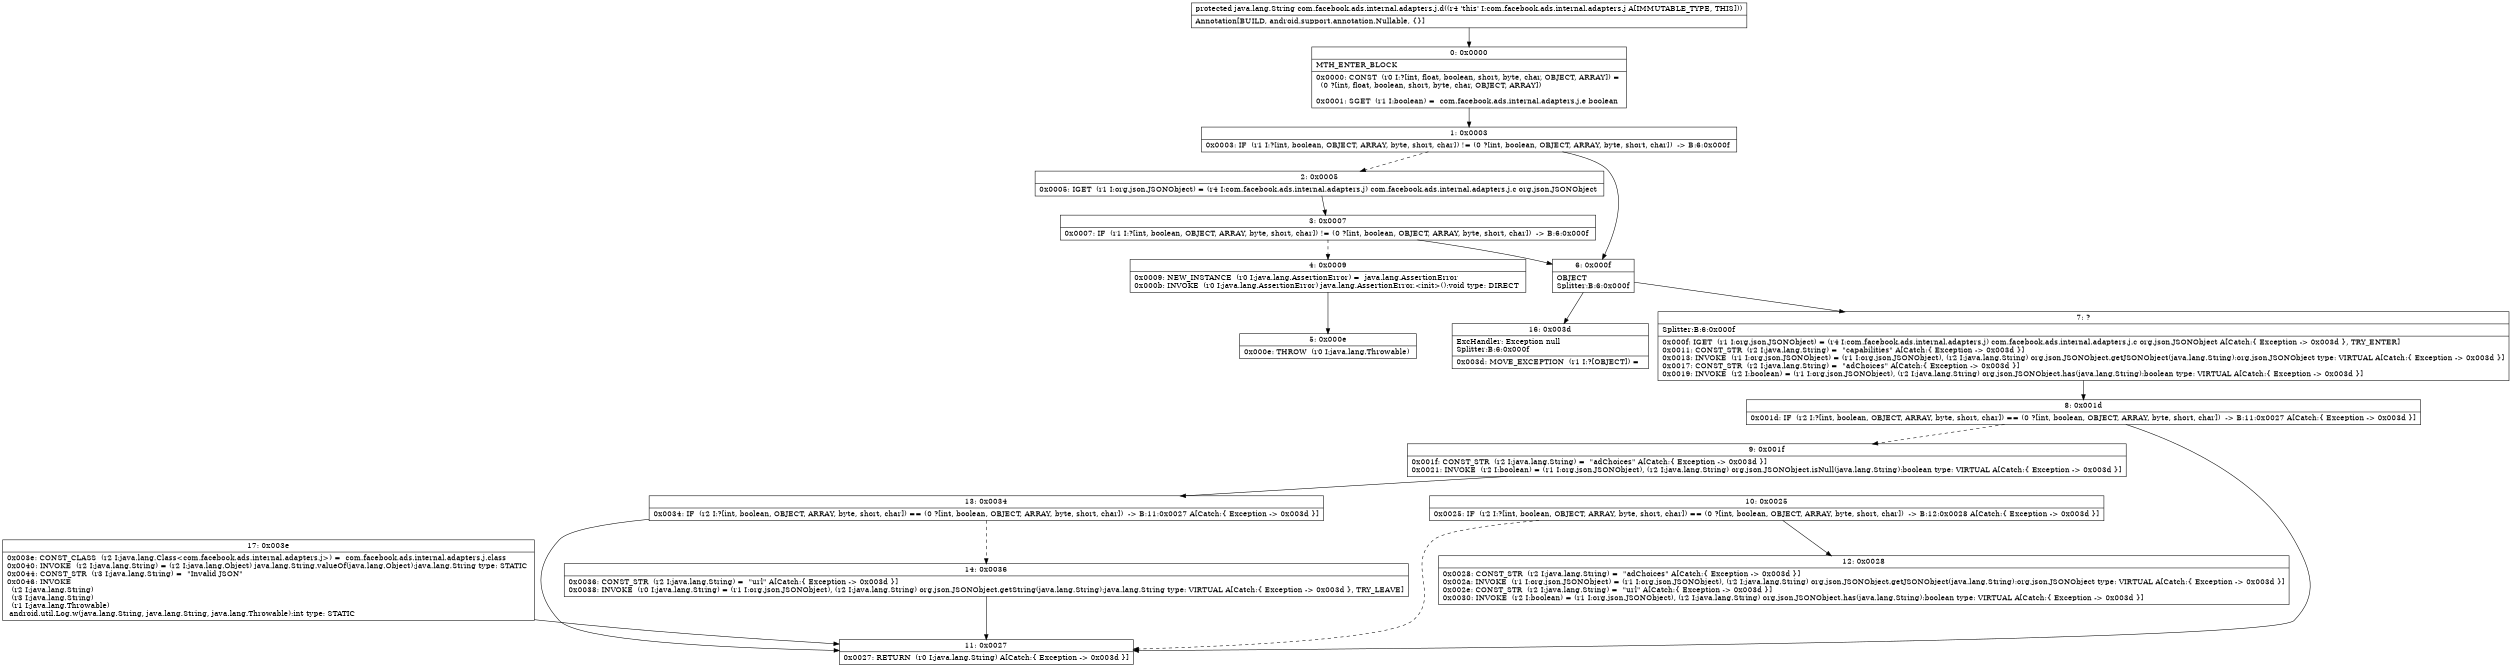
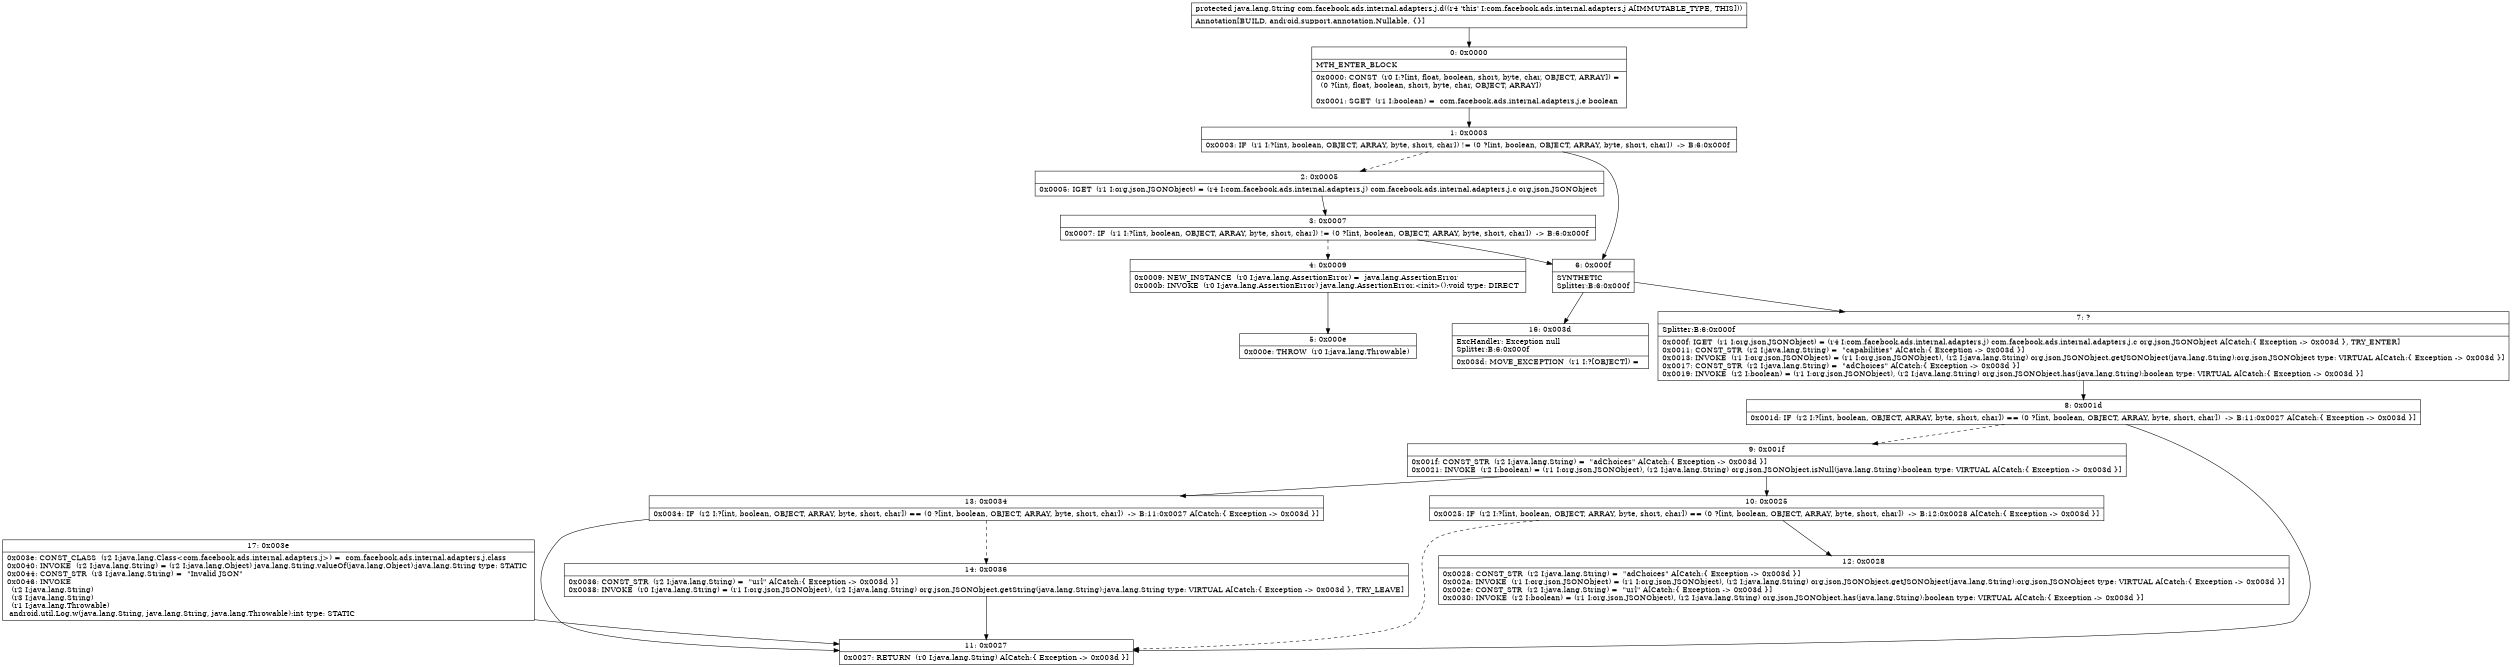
node "6: 0x000f": text "OBJECT" -> "SYNTHETIC"
edge "9: 0x001f" -> "10: 0x0025": added
